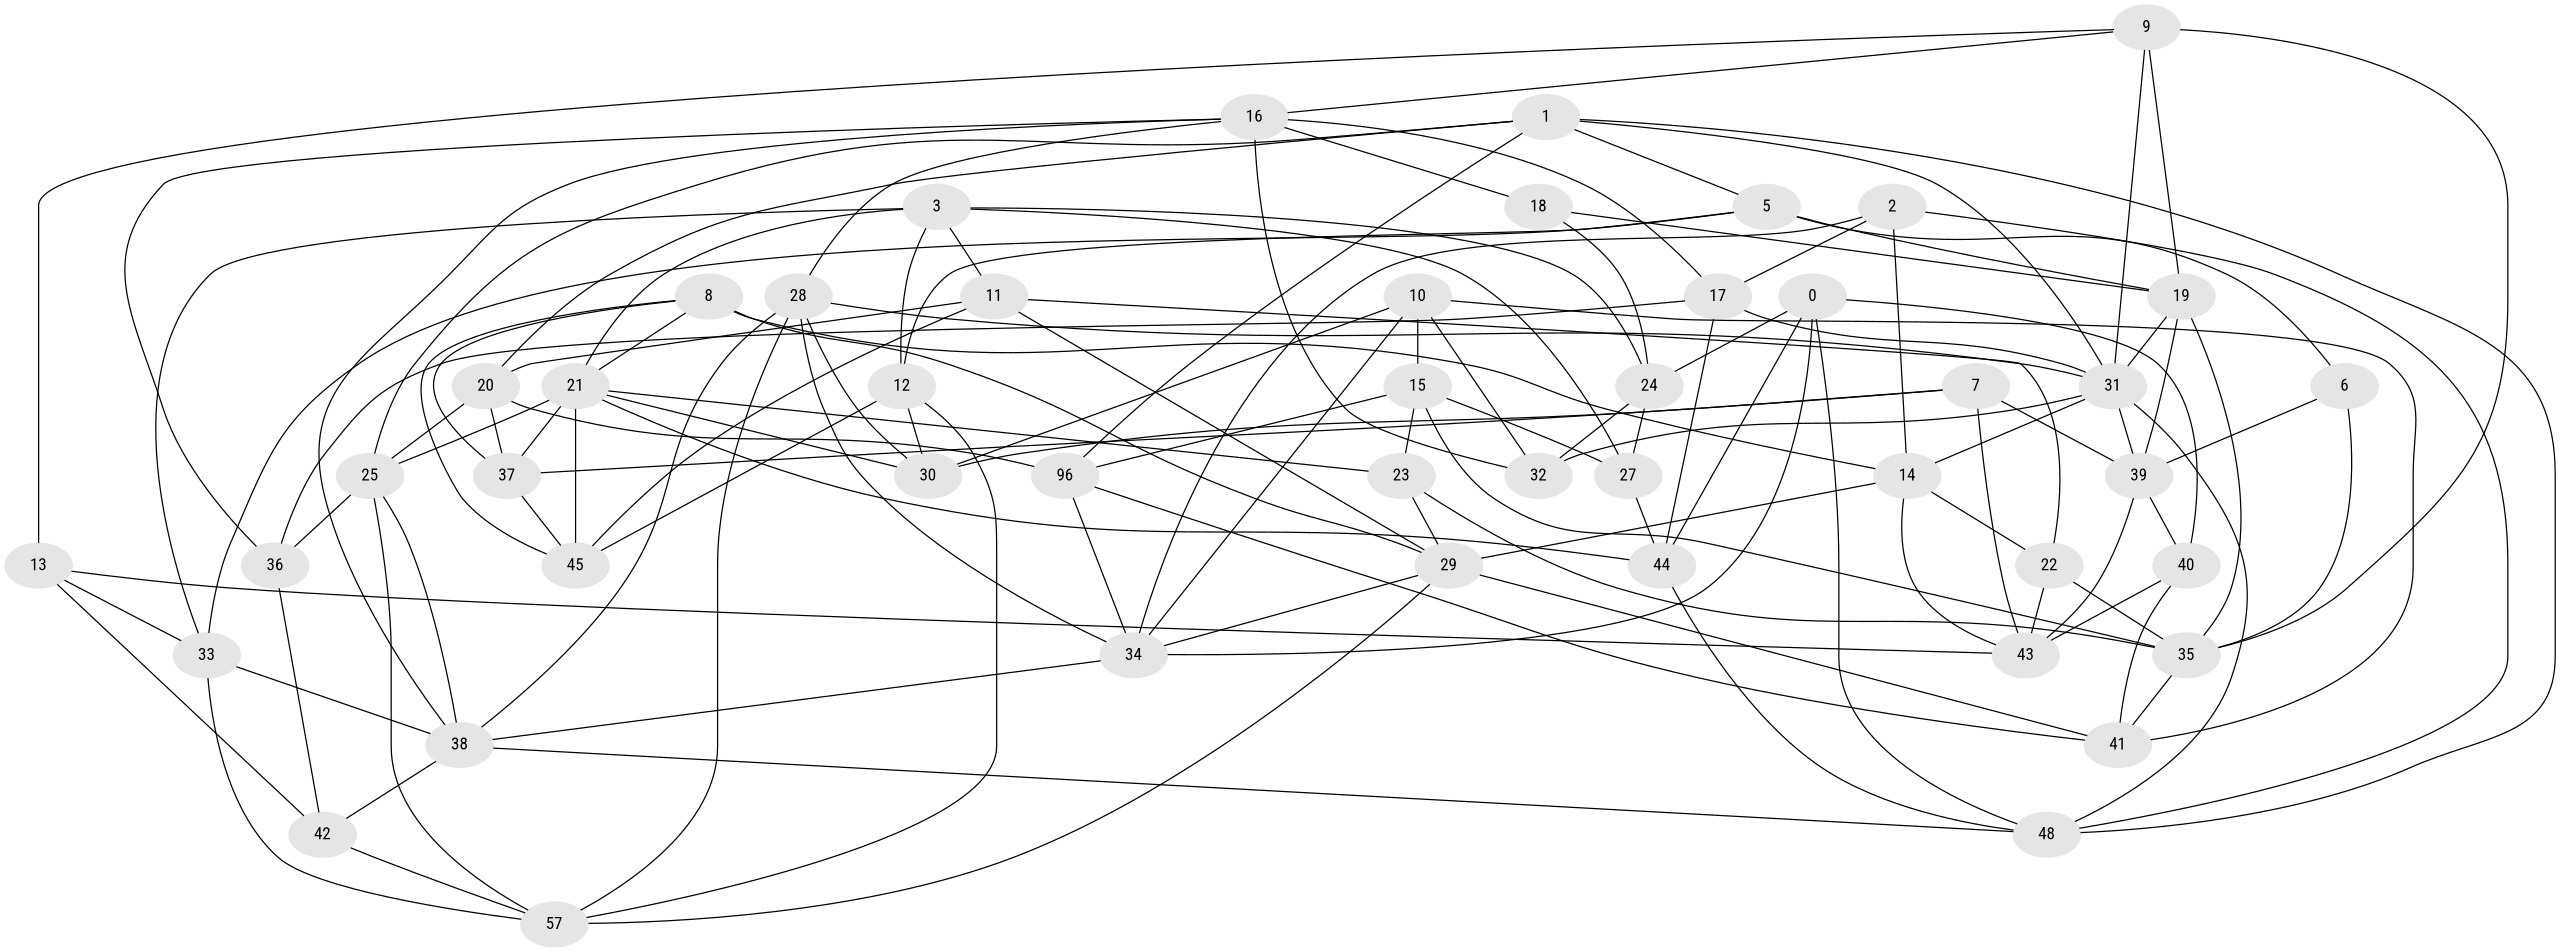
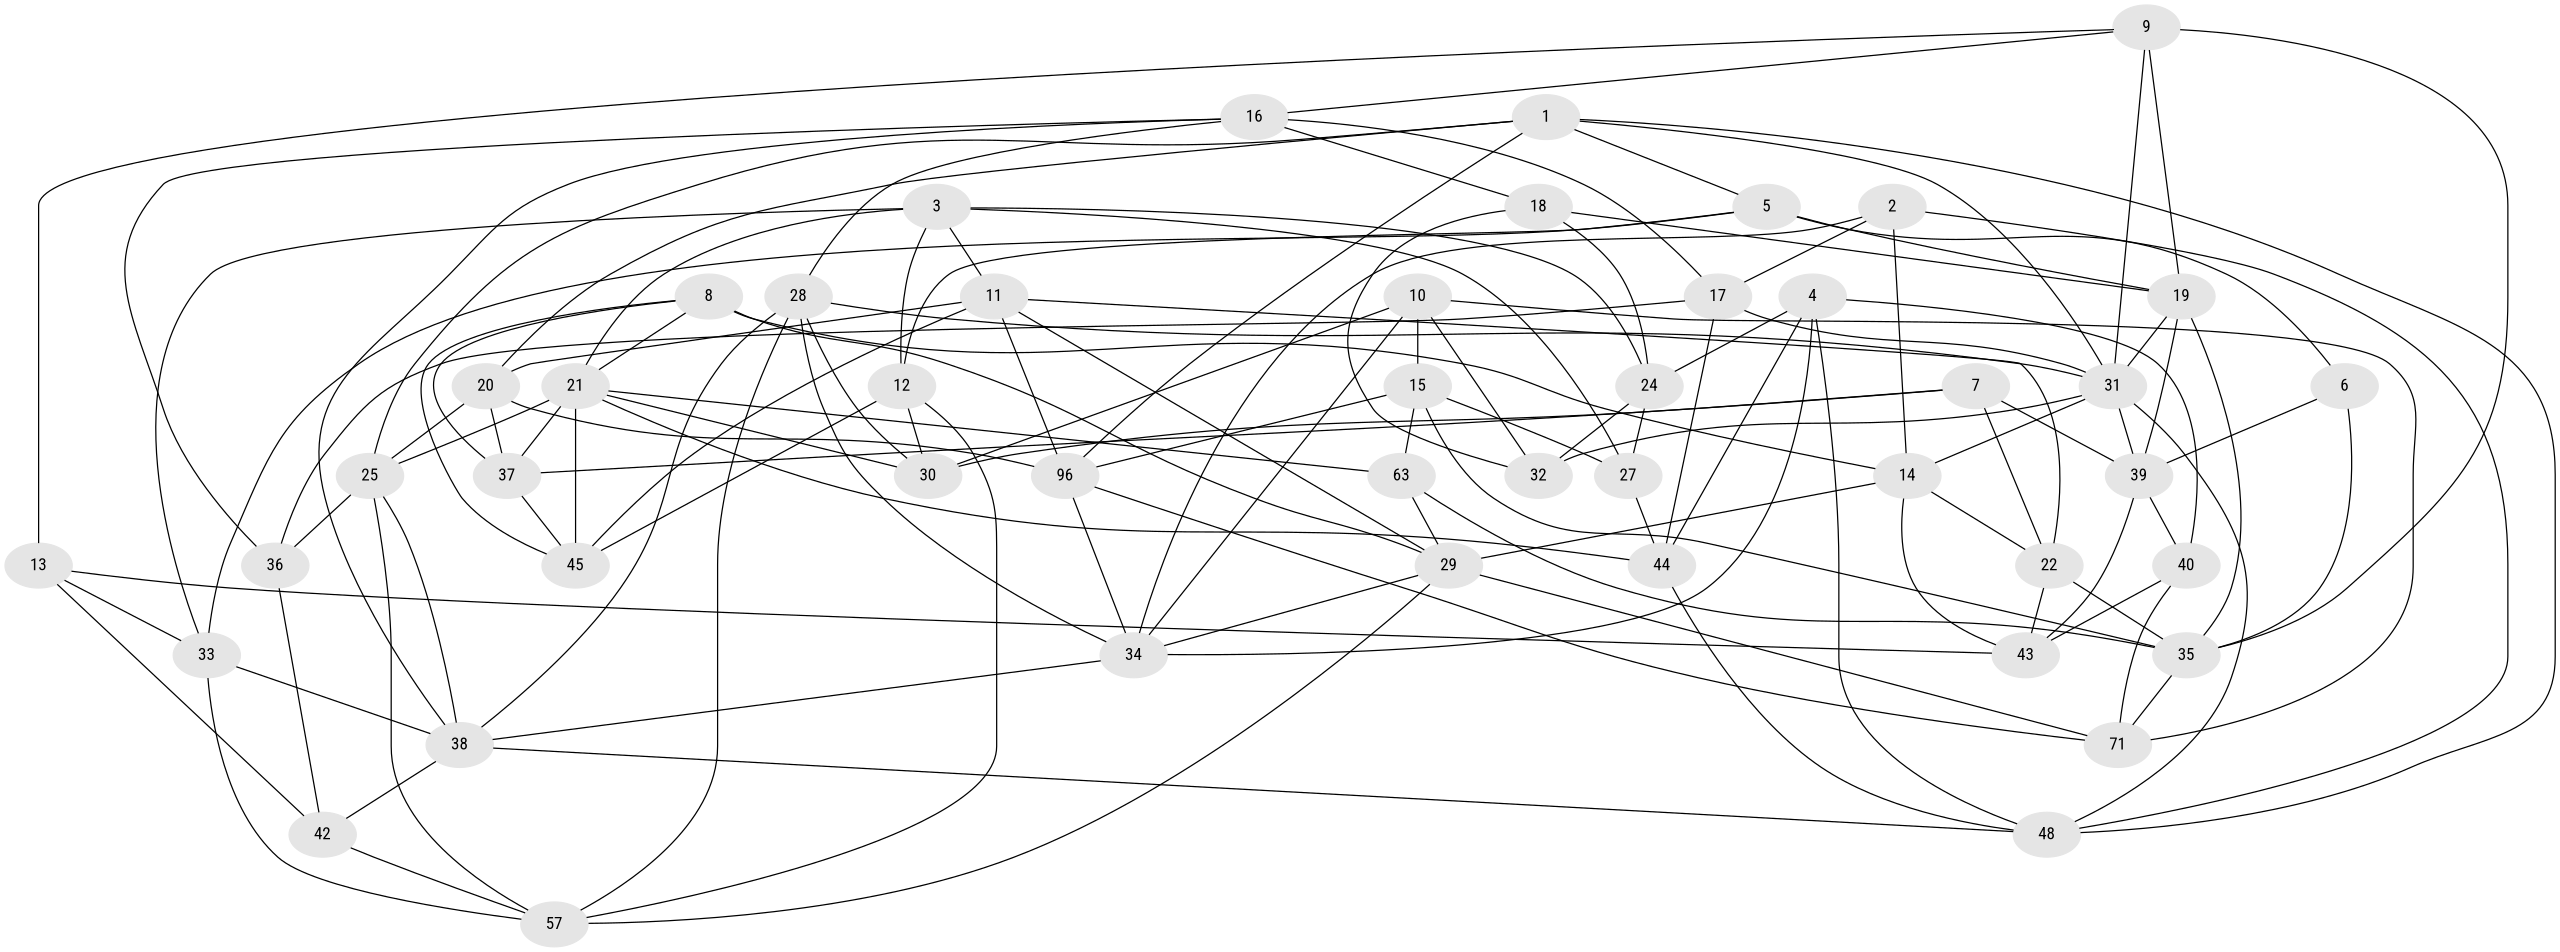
node "0": label "0" -> "4"
edge "16" -- "32": now "18" -- "32"
edge "11" -- "96": added
node "23": label "23" -> "63"
edge "7" -- "43": now "7" -- "22"
node "41": label "41" -> "71"
